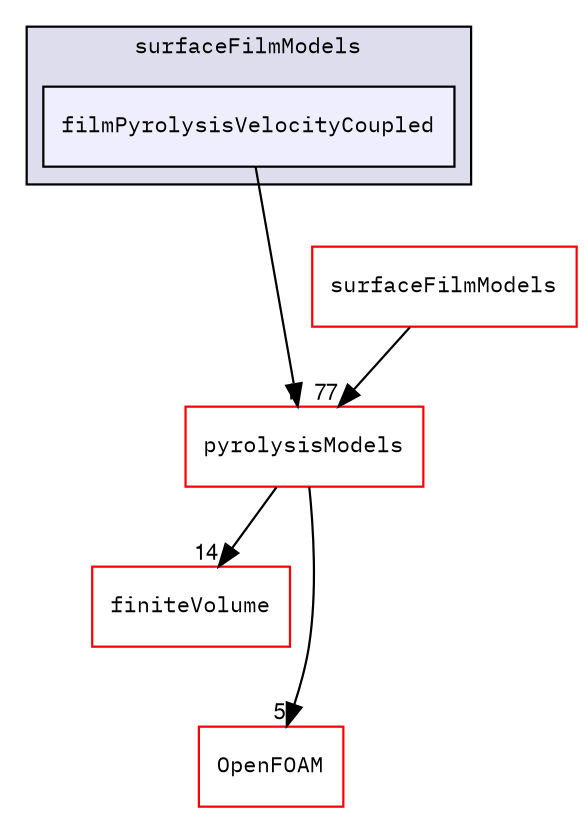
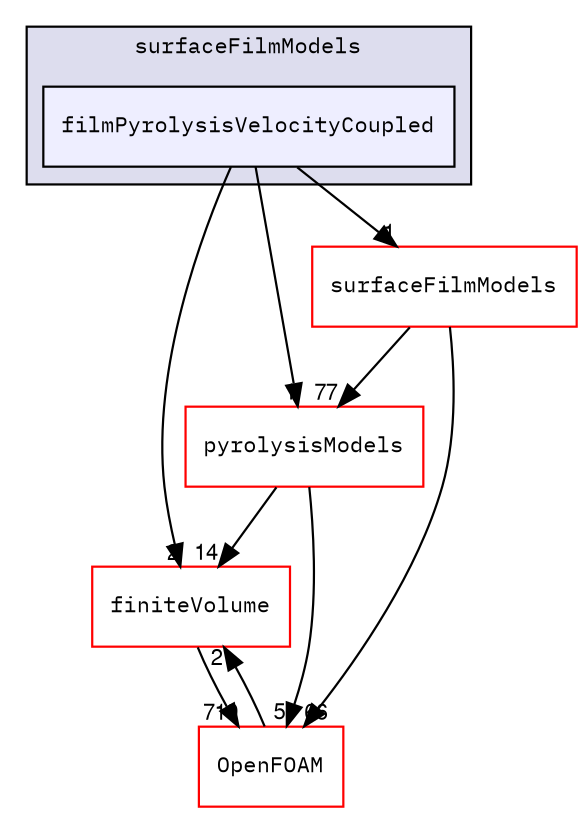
edge "filmPyrolysisVelocityCoupled" -> "surfaceFilmModels": added
edge "filmPyrolysisVelocityCoupled" -> "finiteVolume": added
edge "surfaceFilmModels" -> "OpenFOAM": added
edge "finiteVolume" -> "OpenFOAM": added
edge "OpenFOAM" -> "finiteVolume": added
